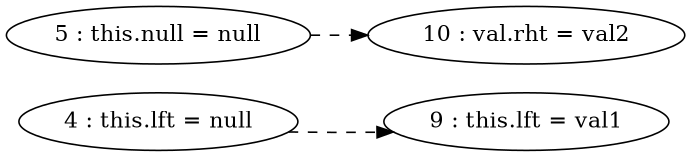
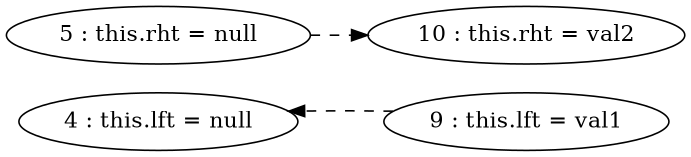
node "5 : this.null = null": label "5 : this.null = null" -> "5 : this.rht = null"
node "10 : val.rht = val2": label "10 : val.rht = val2" -> "10 : this.rht = val2"
edge "4 : this.lft = null" -> "9 : this.lft = val1": reversed
